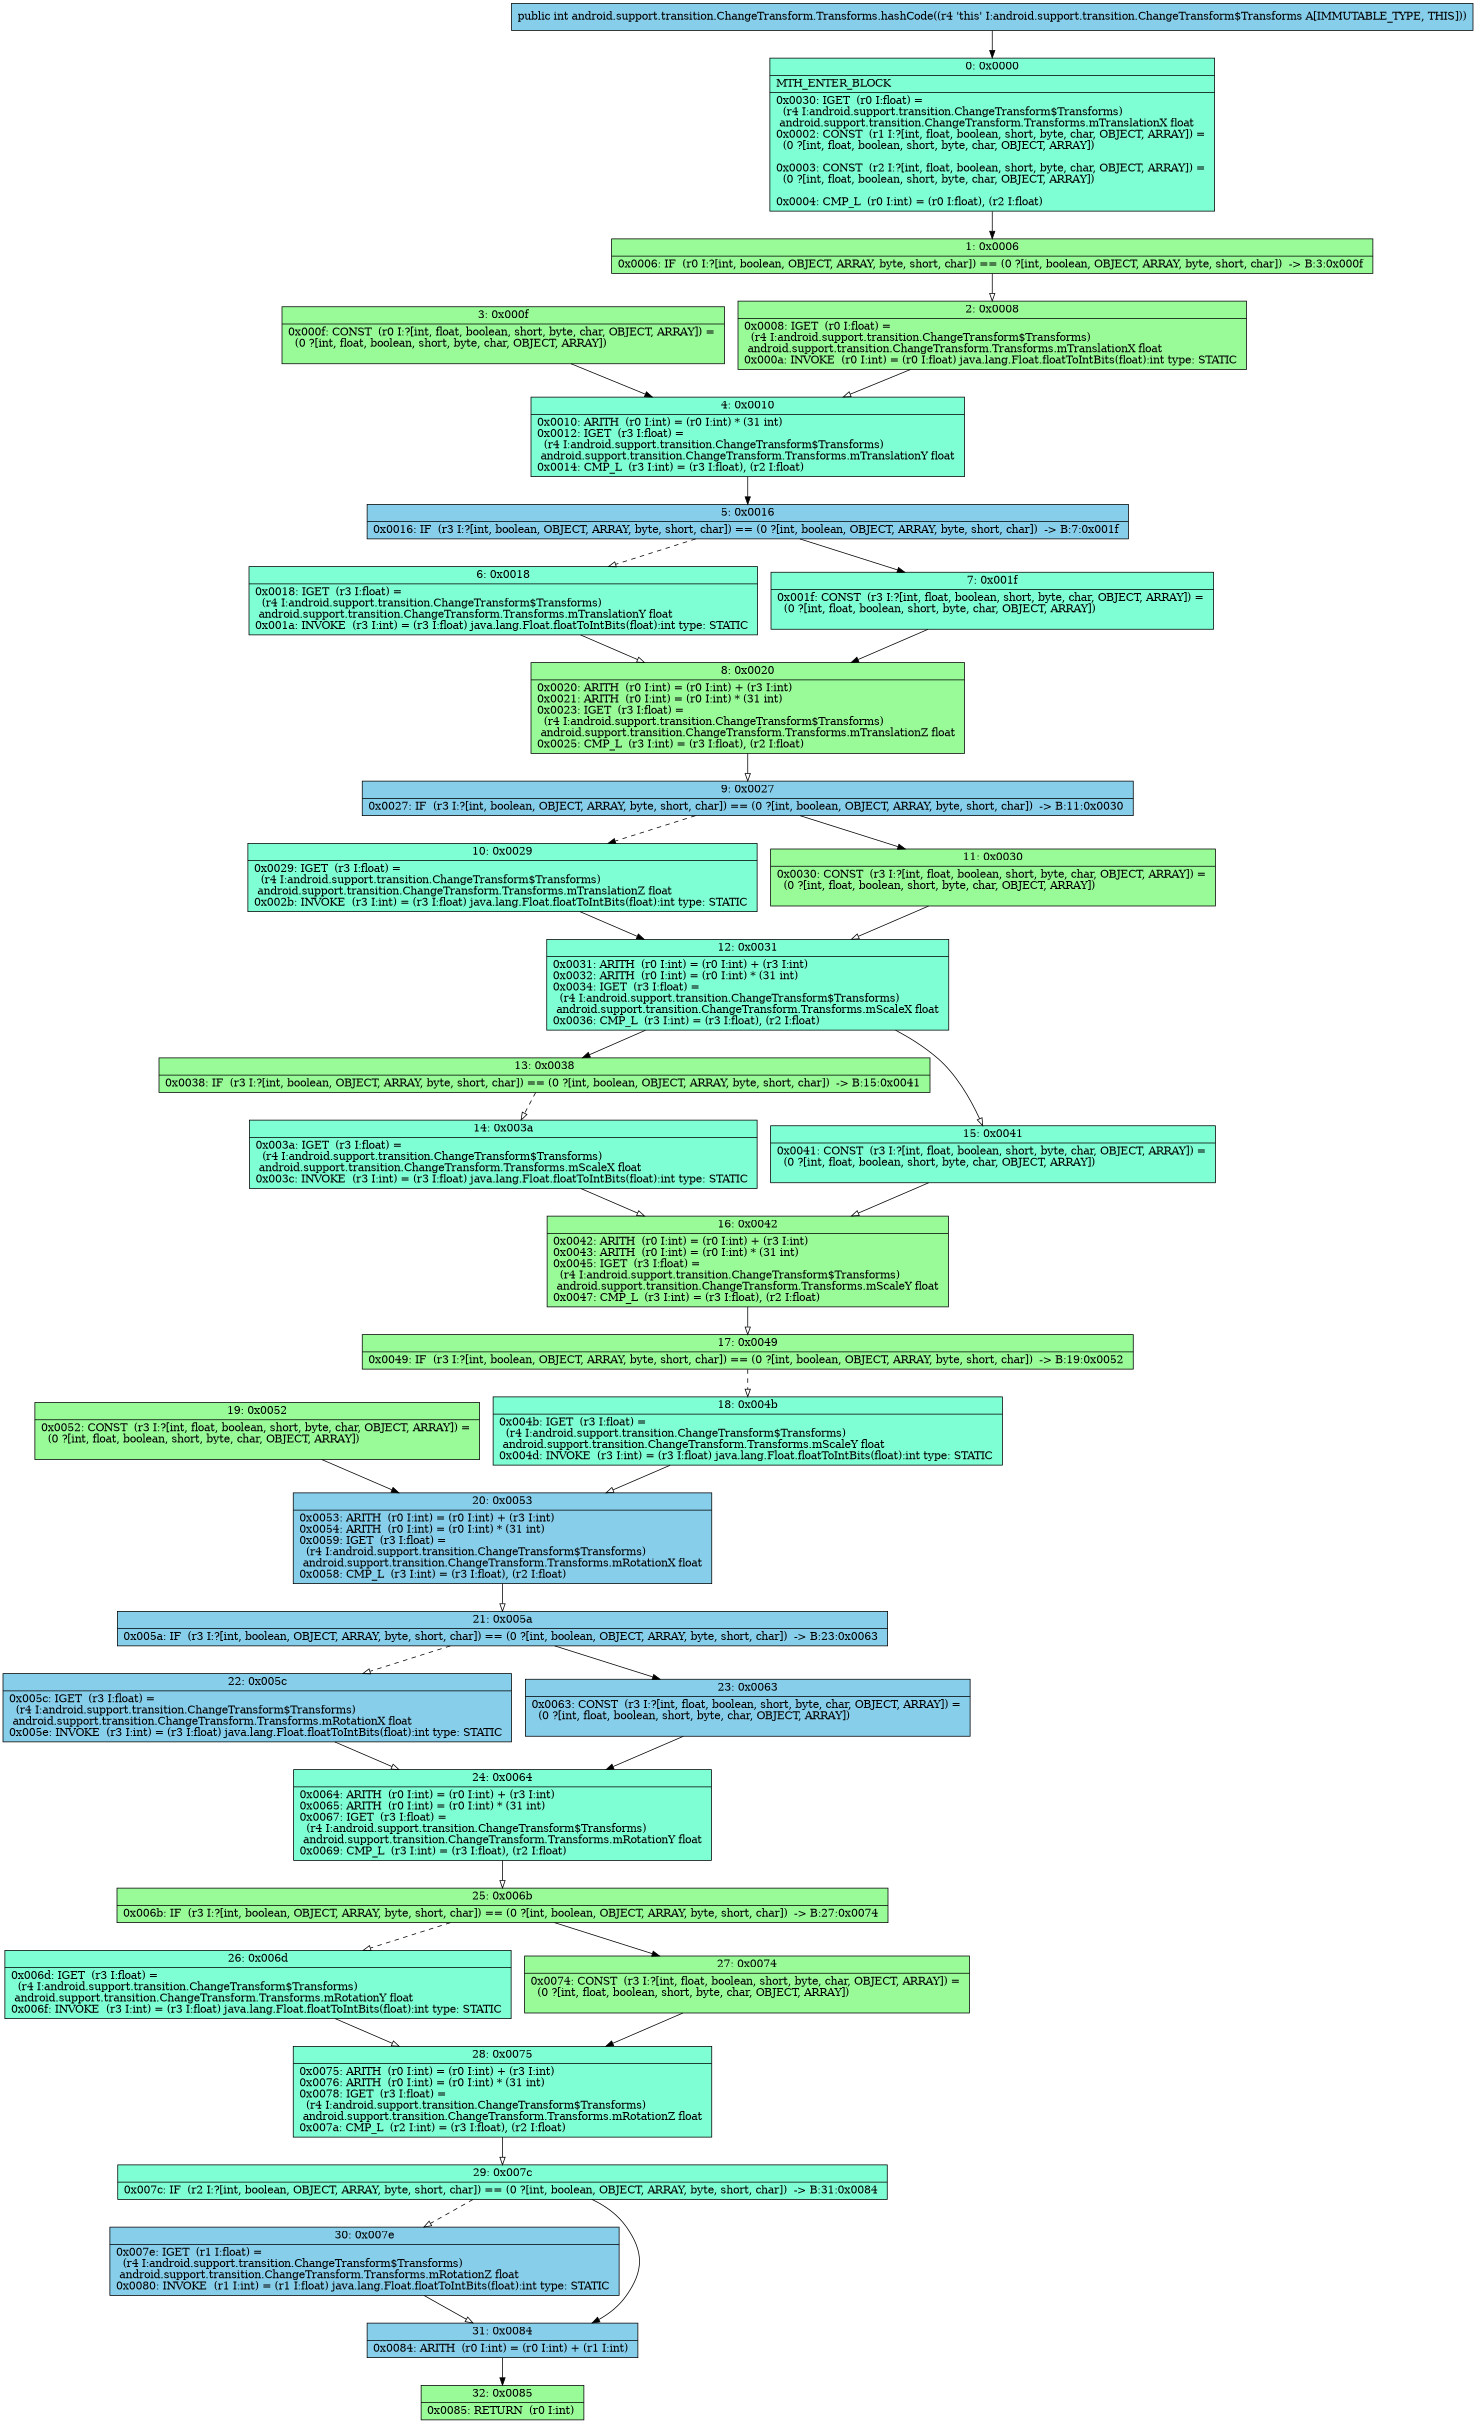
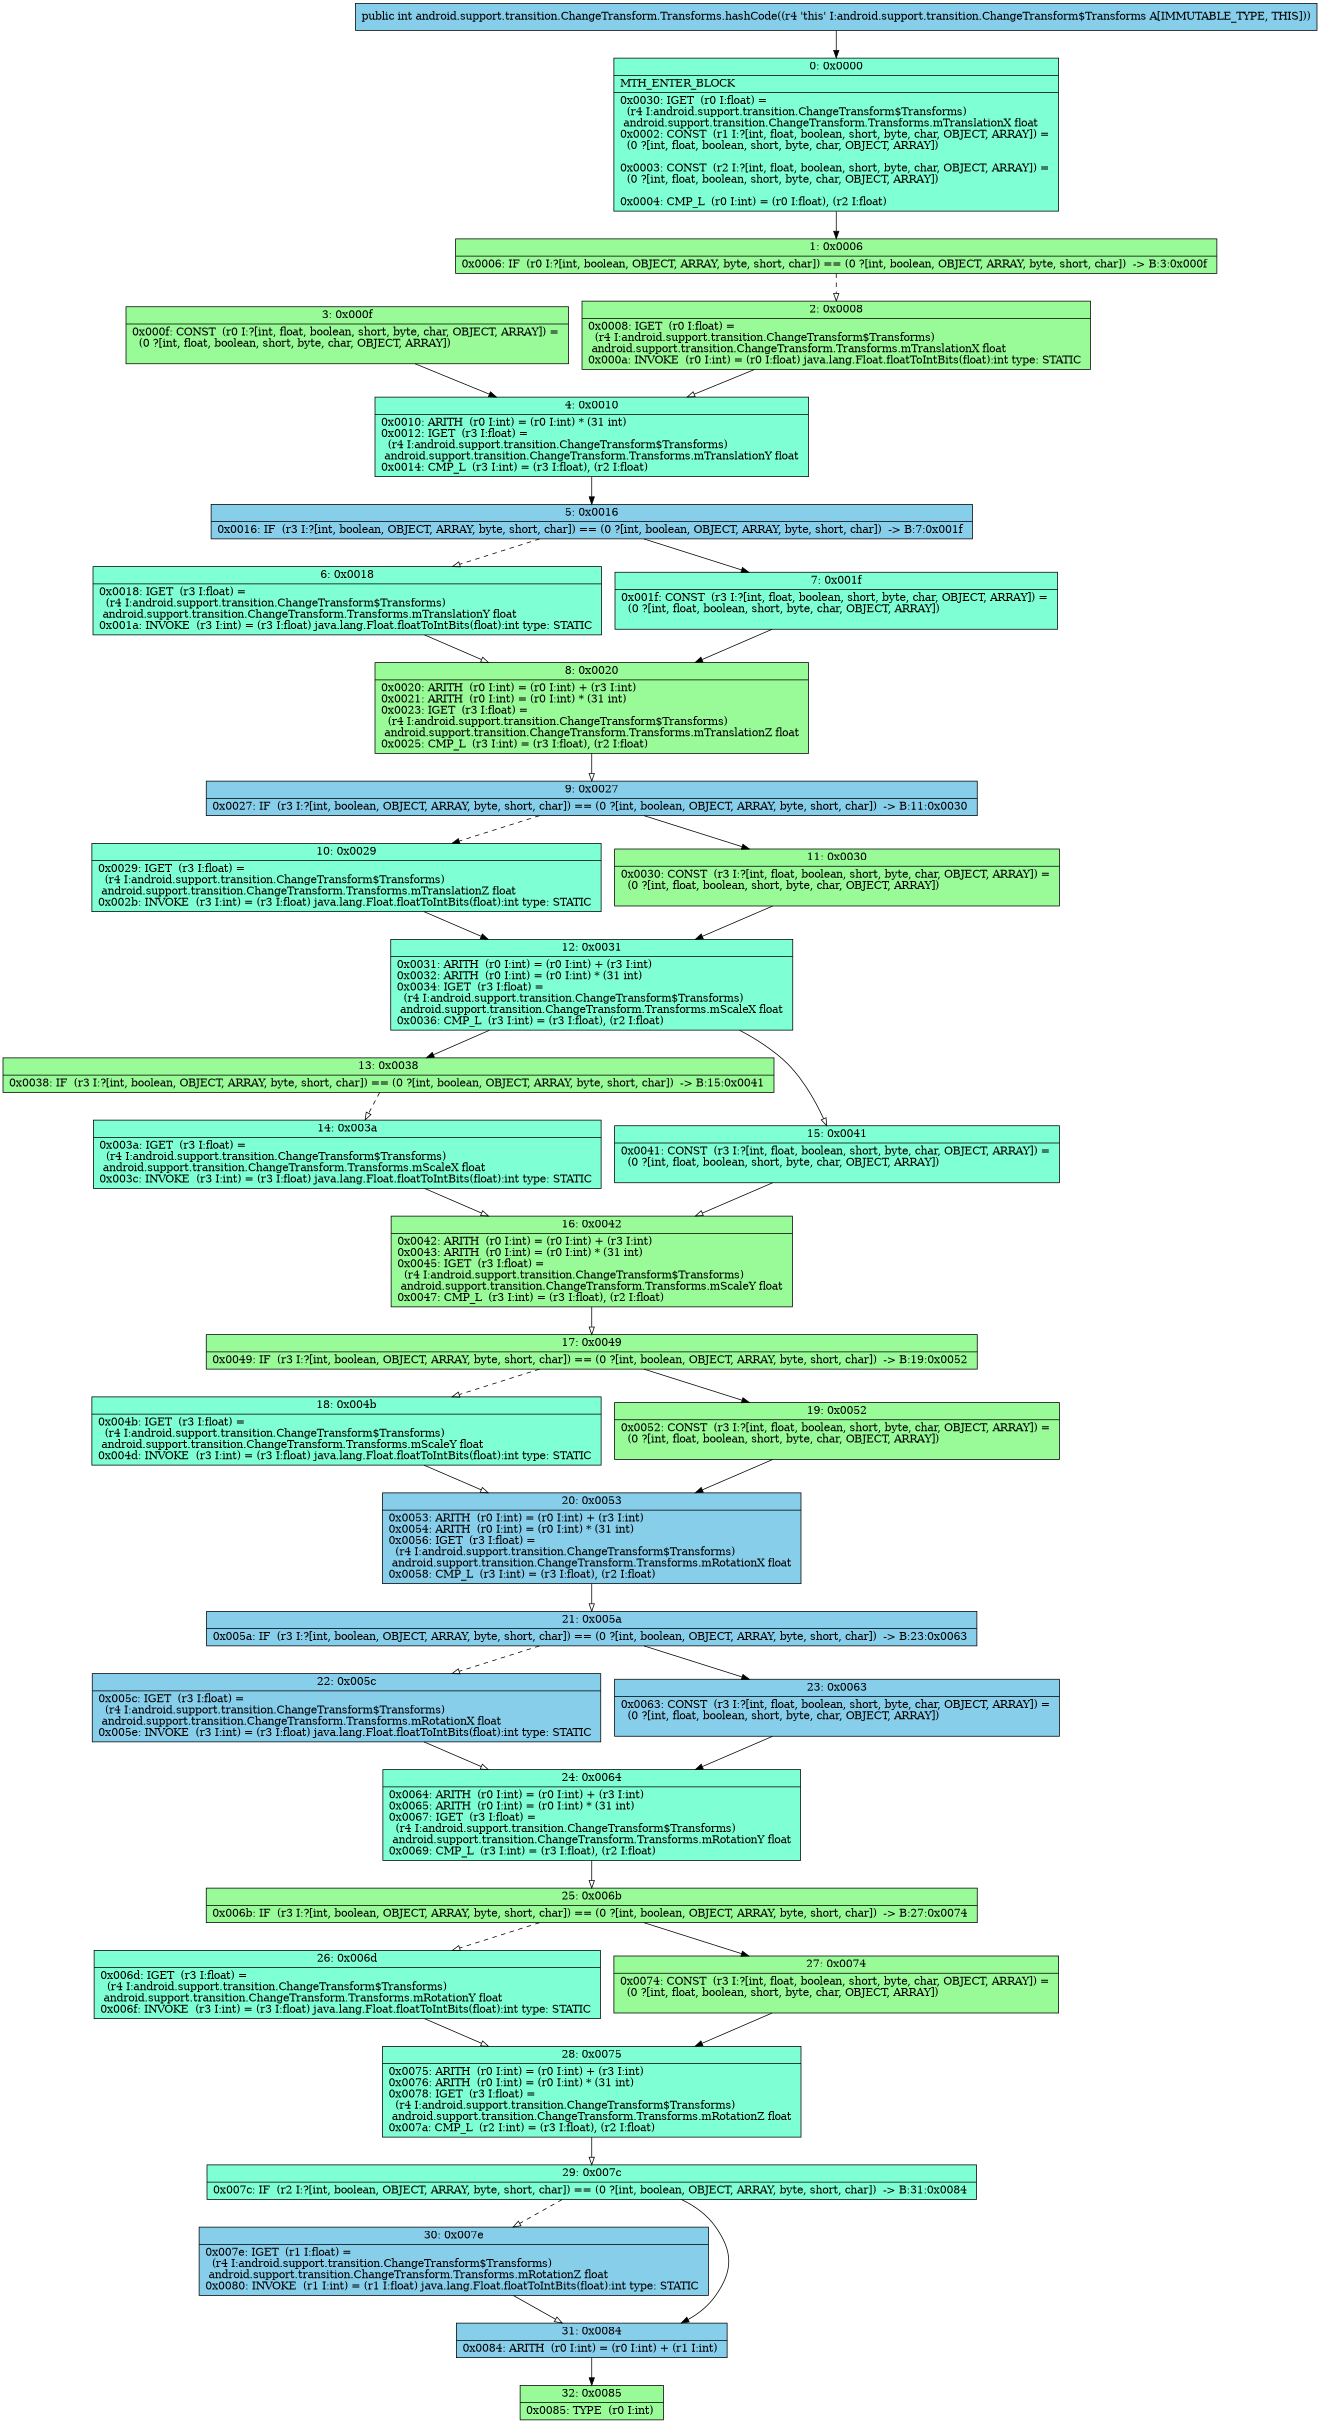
edge "1: 0x0006" -> "2: 0x0008": style solid -> dashed
edge "11: 0x0030" -> "12: 0x0031": arrowhead onormal -> normal
edge "17: 0x0049" -> "19: 0x0052": added
node "20: 0x0053": text "0x0059: IGET  (r3 I:float) =" -> "0x0056: IGET  (r3 I:float) ="
node "32: 0x0085": text "0x0085: RETURN  (r0 I:int)" -> "0x0085: TYPE  (r0 I:int)"
